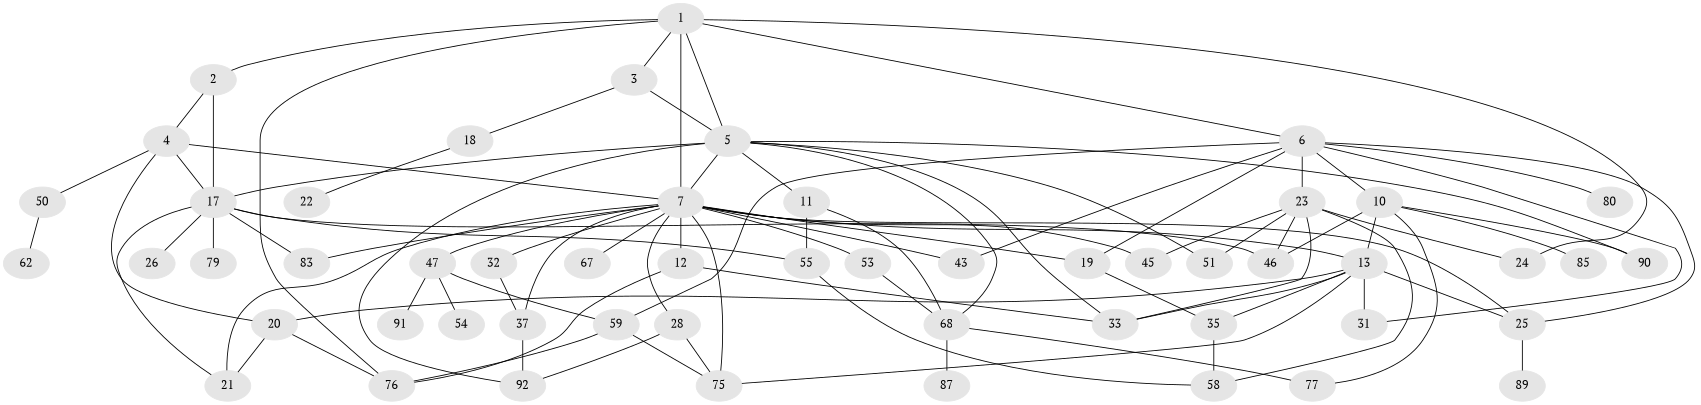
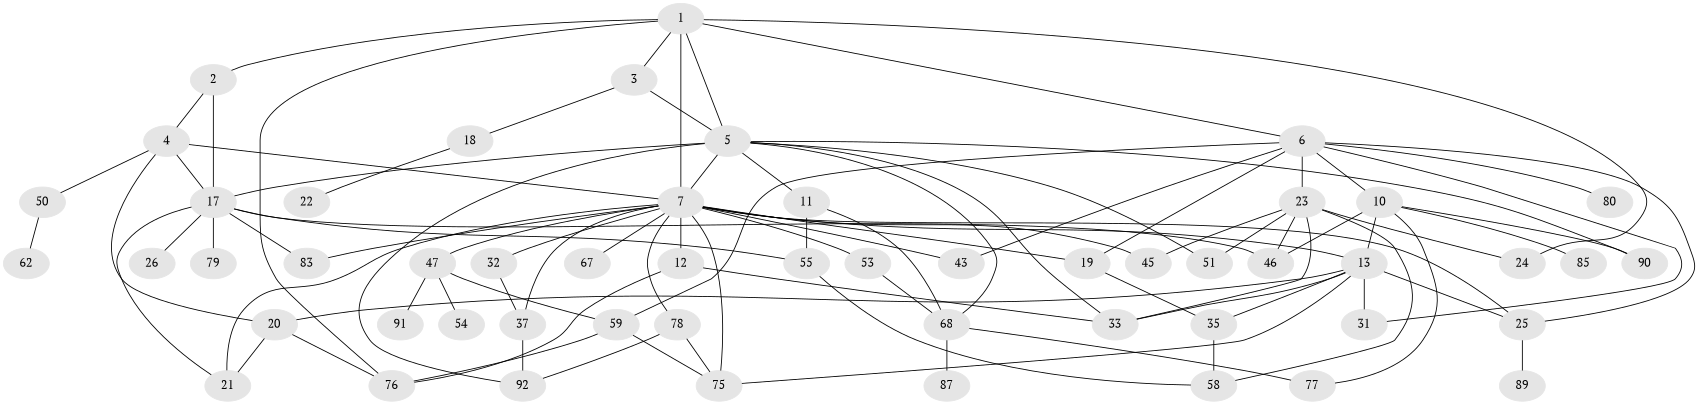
node "28": label "28" -> "78"
